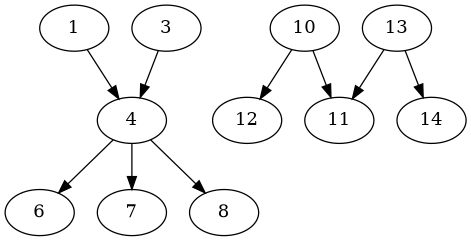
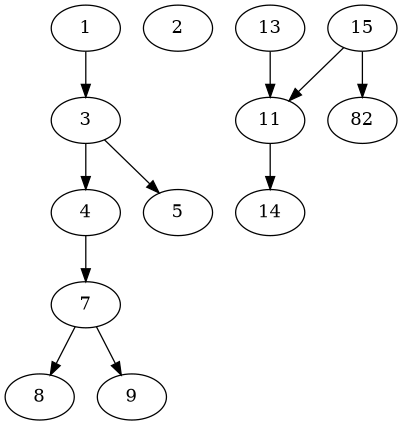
node "2": added
node "10": label "10" -> "15"
edge "13" -> "14": now "11" -> "14"
edge "1" -> "4": now "1" -> "3"
node "12": label "12" -> "82"
edge "4" -> "8": now "7" -> "8"
node "6": removed
node "5": added
node "9": added
